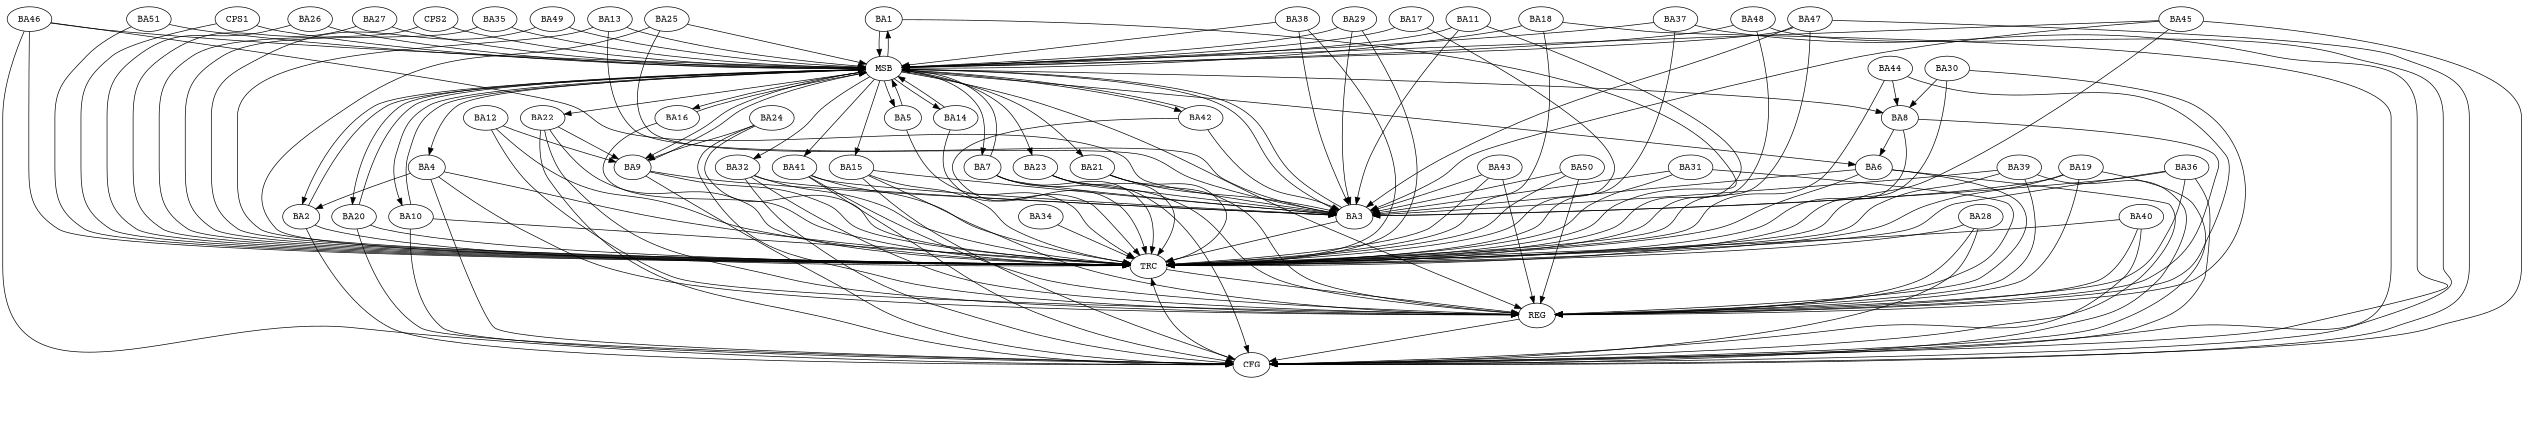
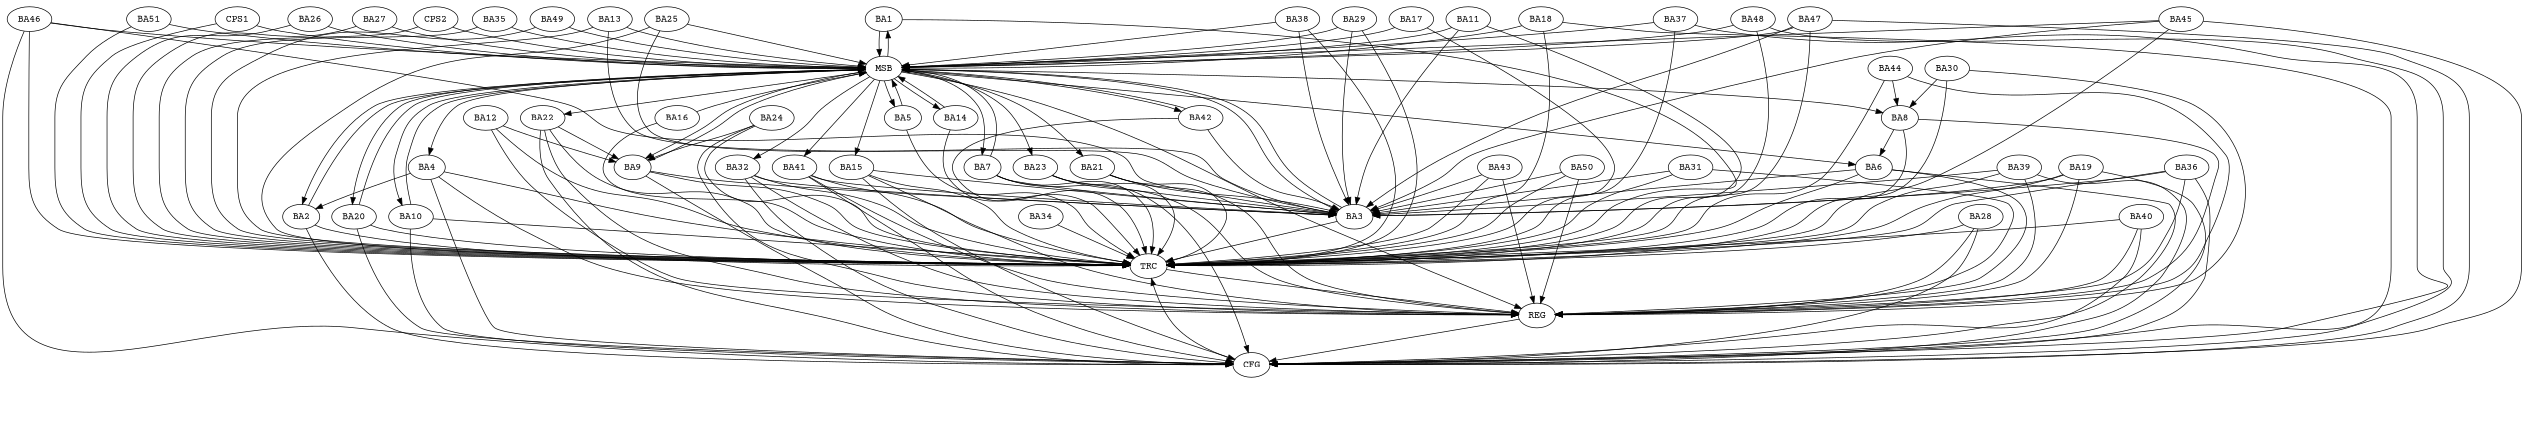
edge "MSB" -> "BA16": removed
